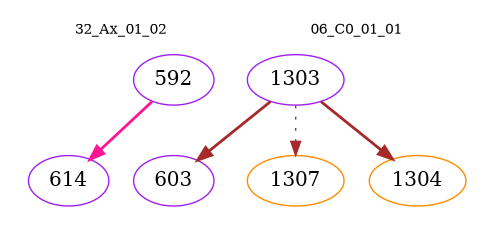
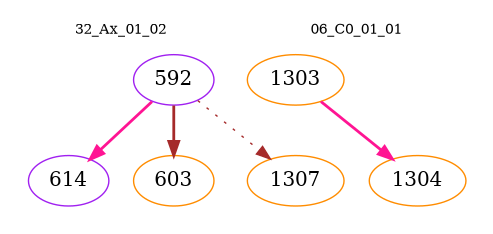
node "1303": color purple -> darkorange
edge "1303" -> "603": now "592" -> "603"
edge "1303" -> "1307": now "592" -> "1307"
edge "1303" -> "1304": color brown -> deeppink
node "603": color purple -> darkorange
